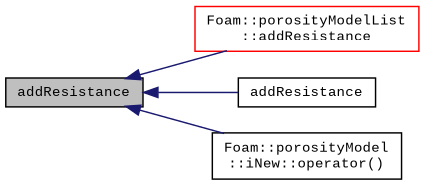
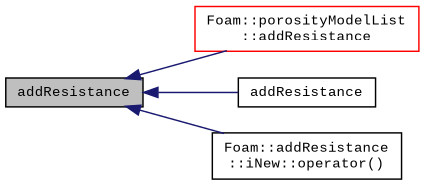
node "Foam::porosityModel ::iNew::operator()": label "Foam::porosityModel ::iNew::operator()" -> "Foam::addResistance ::iNew::operator()"
